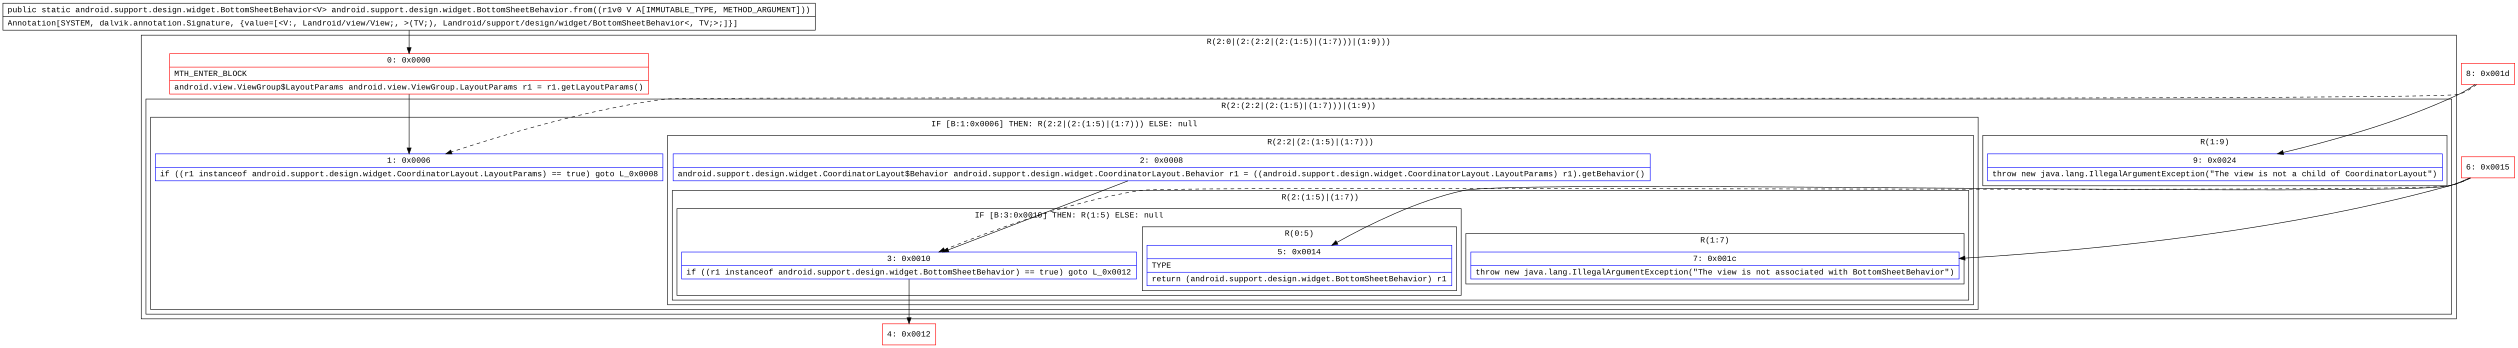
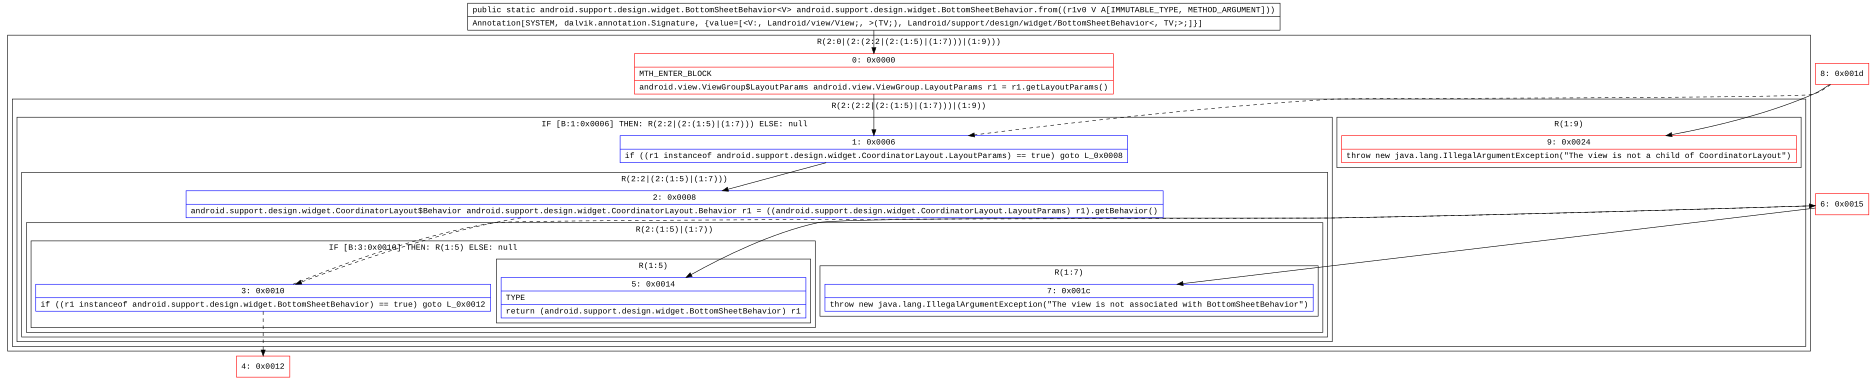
node "9: 0x0024": color blue -> red
edge "1: 0x0006" -> "2: 0x0008": added
edge "6: 0x0015" -> "3: 0x0010": reversed
edge "2: 0x0008" -> "3: 0x0010": style solid -> dashed
cluster "R(0:5)": label "R(0:5)" -> "R(1:5)"
edge "3: 0x0010" -> "4: 0x0012": style solid -> dashed
